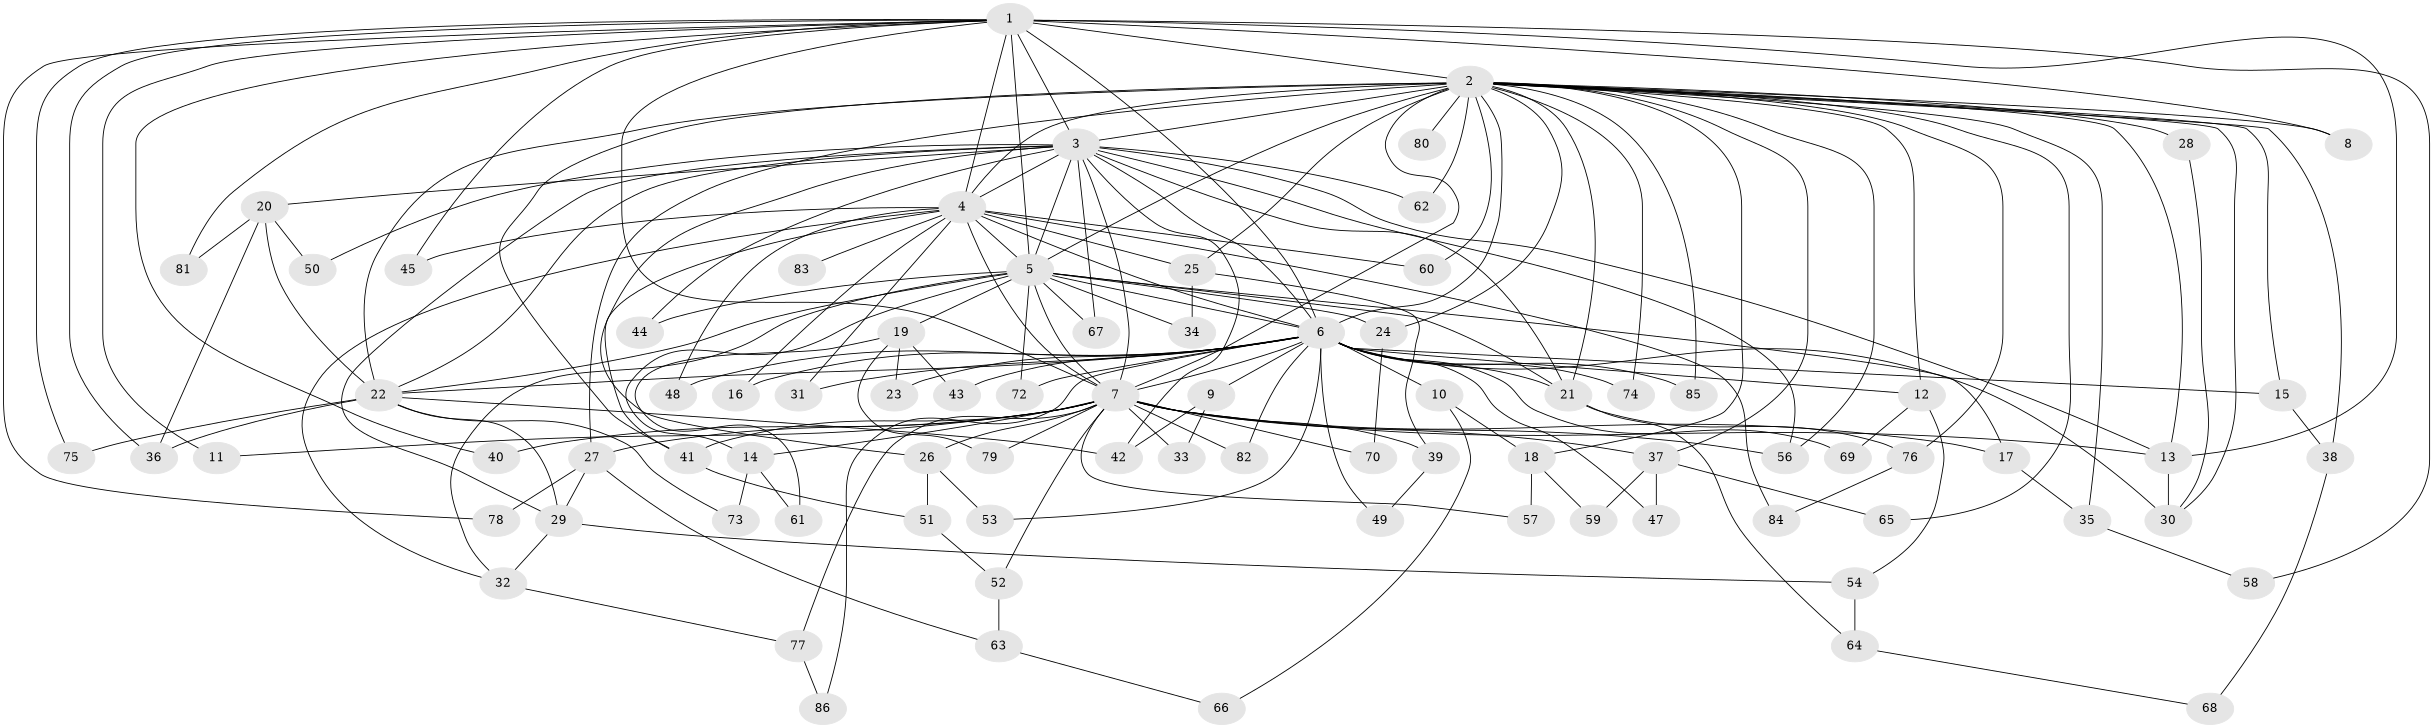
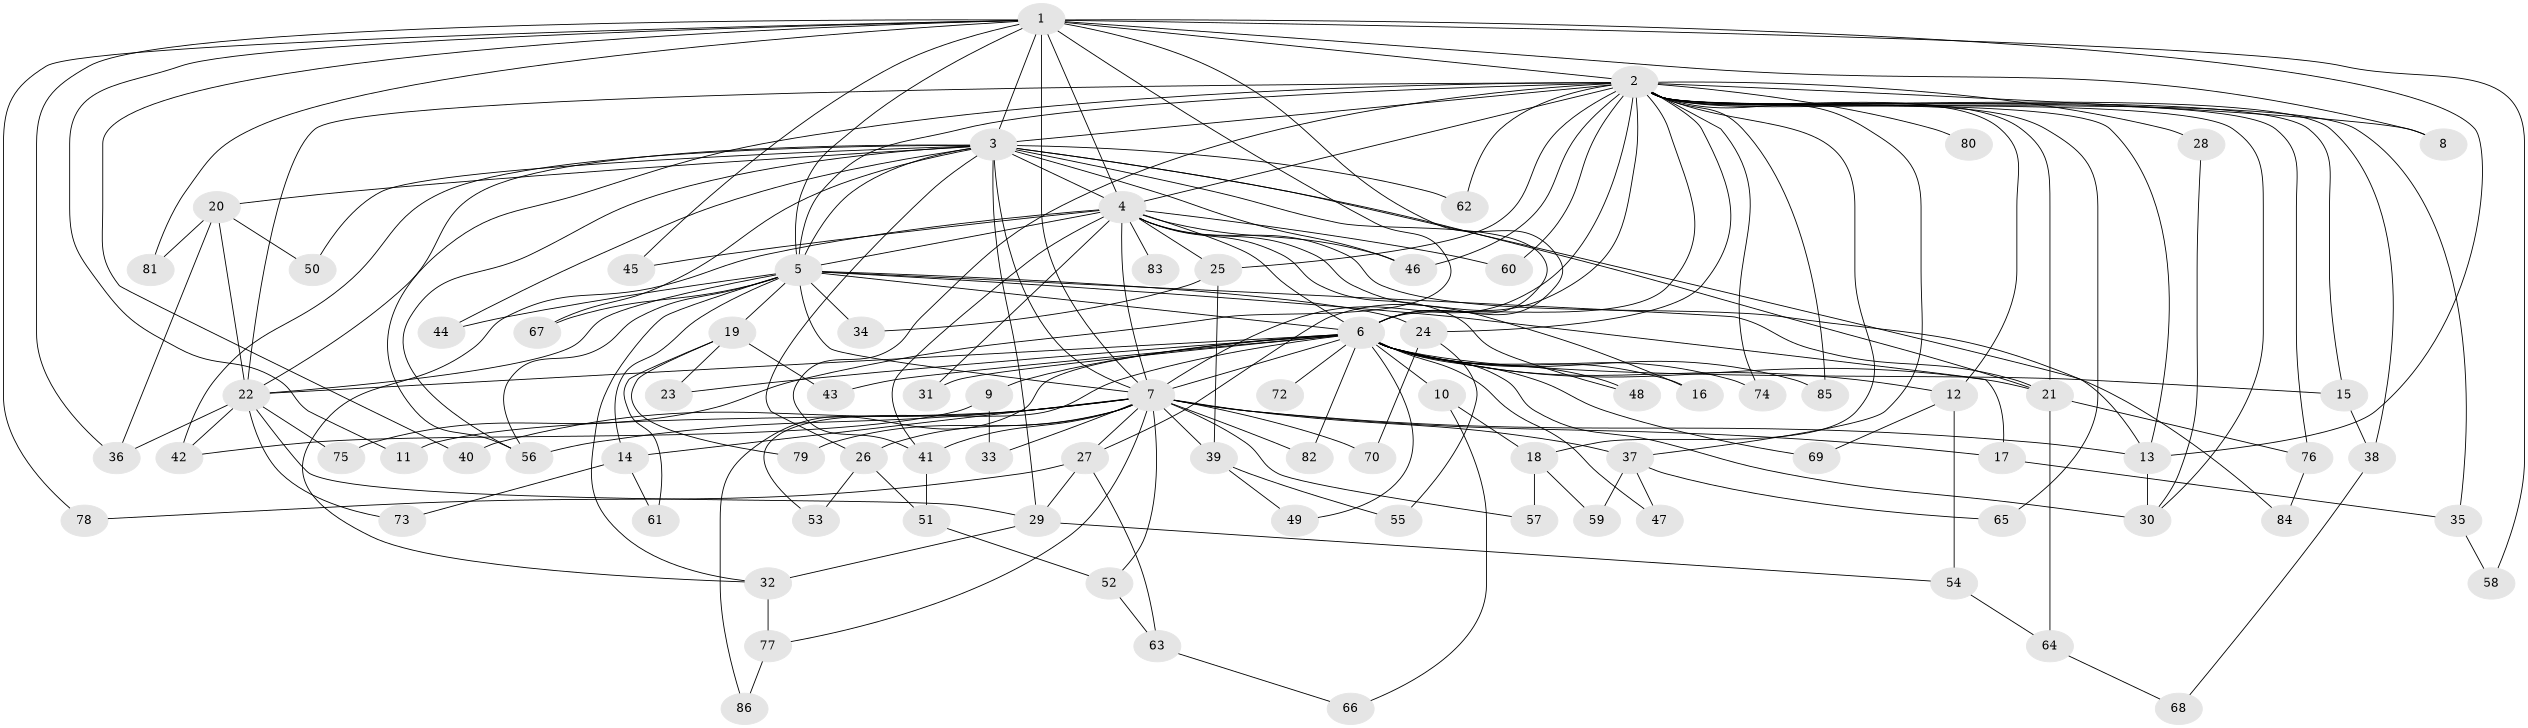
node "46": added
edge "5" -- "72": now "5" -- "56"
node "55": added
